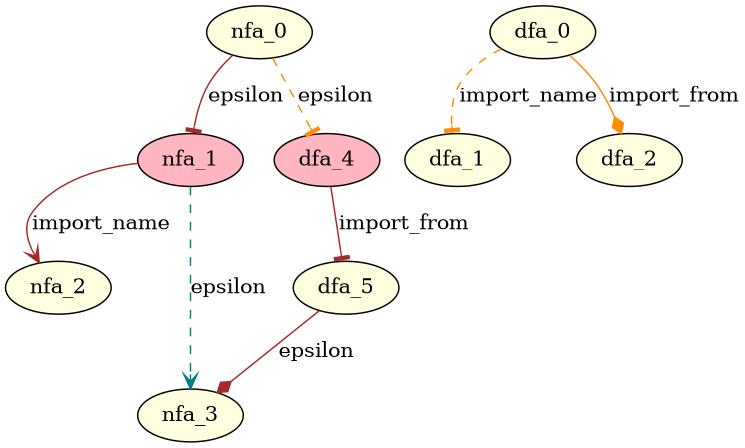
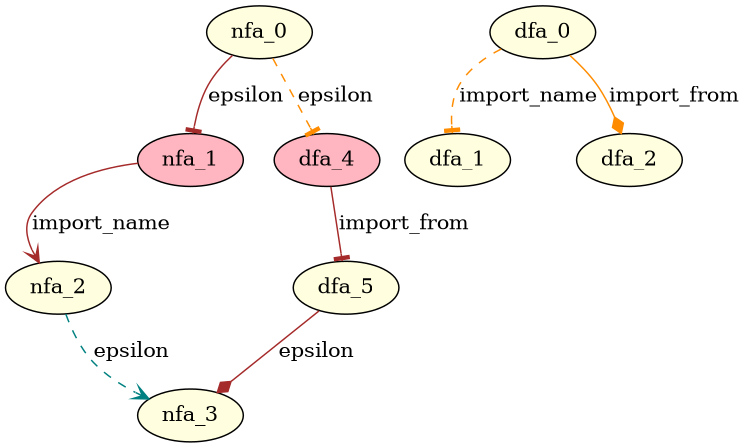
edge "nfa_1" -> "nfa_3": now "nfa_2" -> "nfa_3"
